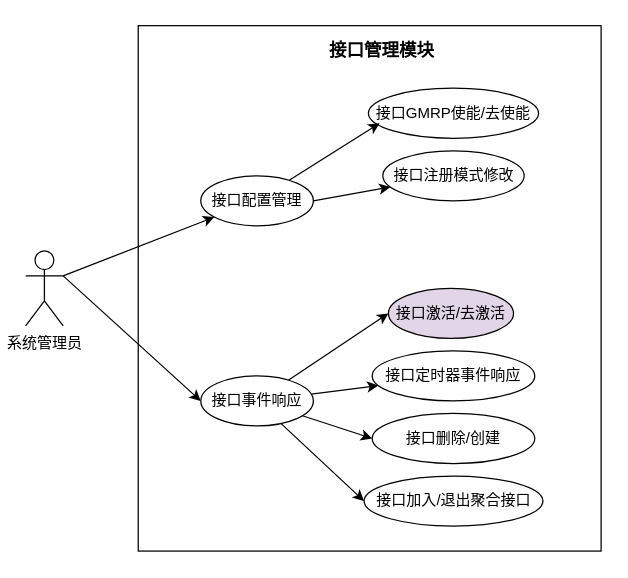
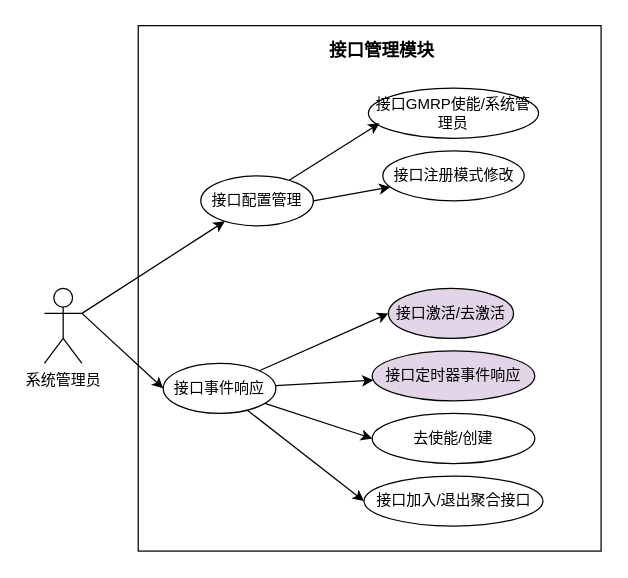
node "接口GMRP使能/去使能": label "接口GMRP使能/去使能" -> "接口GMRP使能/系统管理员"
node "系统管理员": moved (44, 288) -> (63, 326)
node "接口定时器事件响应": fillcolor #ffffff -> #e1d5e7
node "接口事件响应": moved (257, 401) -> (219, 388)
node "接口删除/创建": label "接口删除/创建" -> "去使能/创建"
